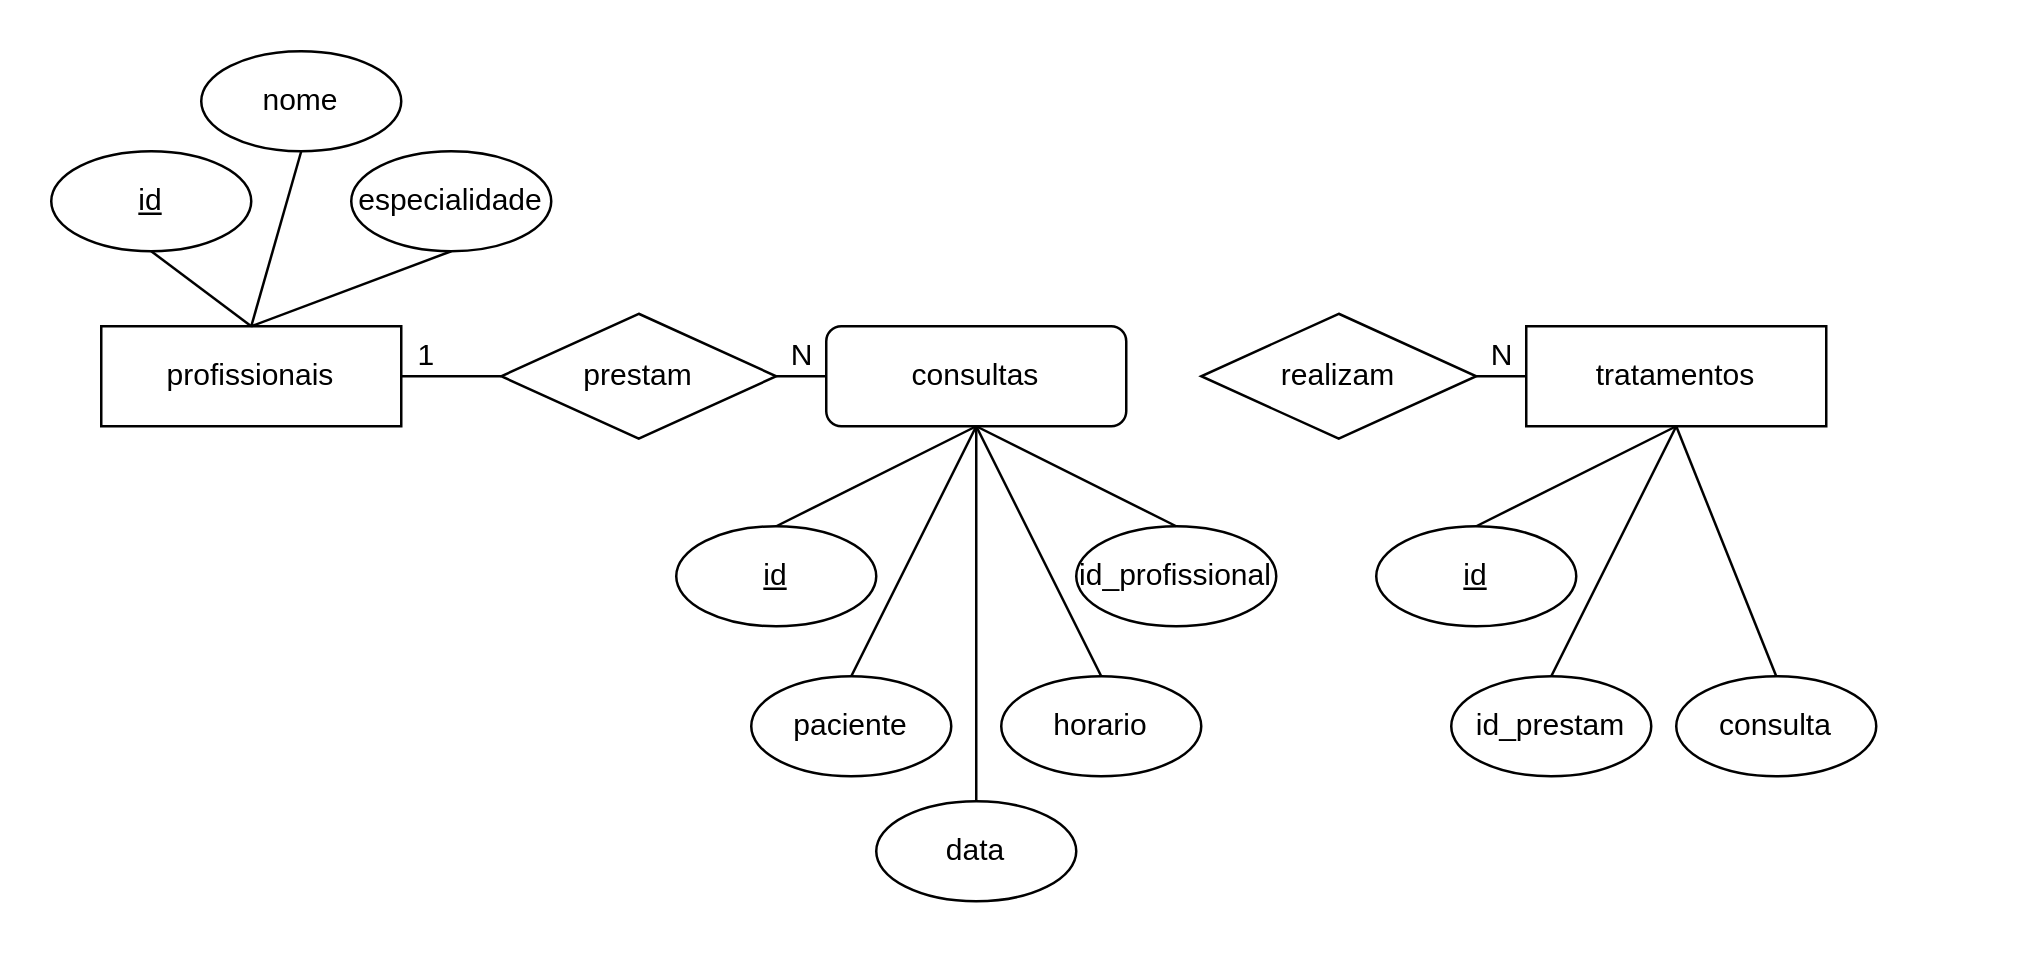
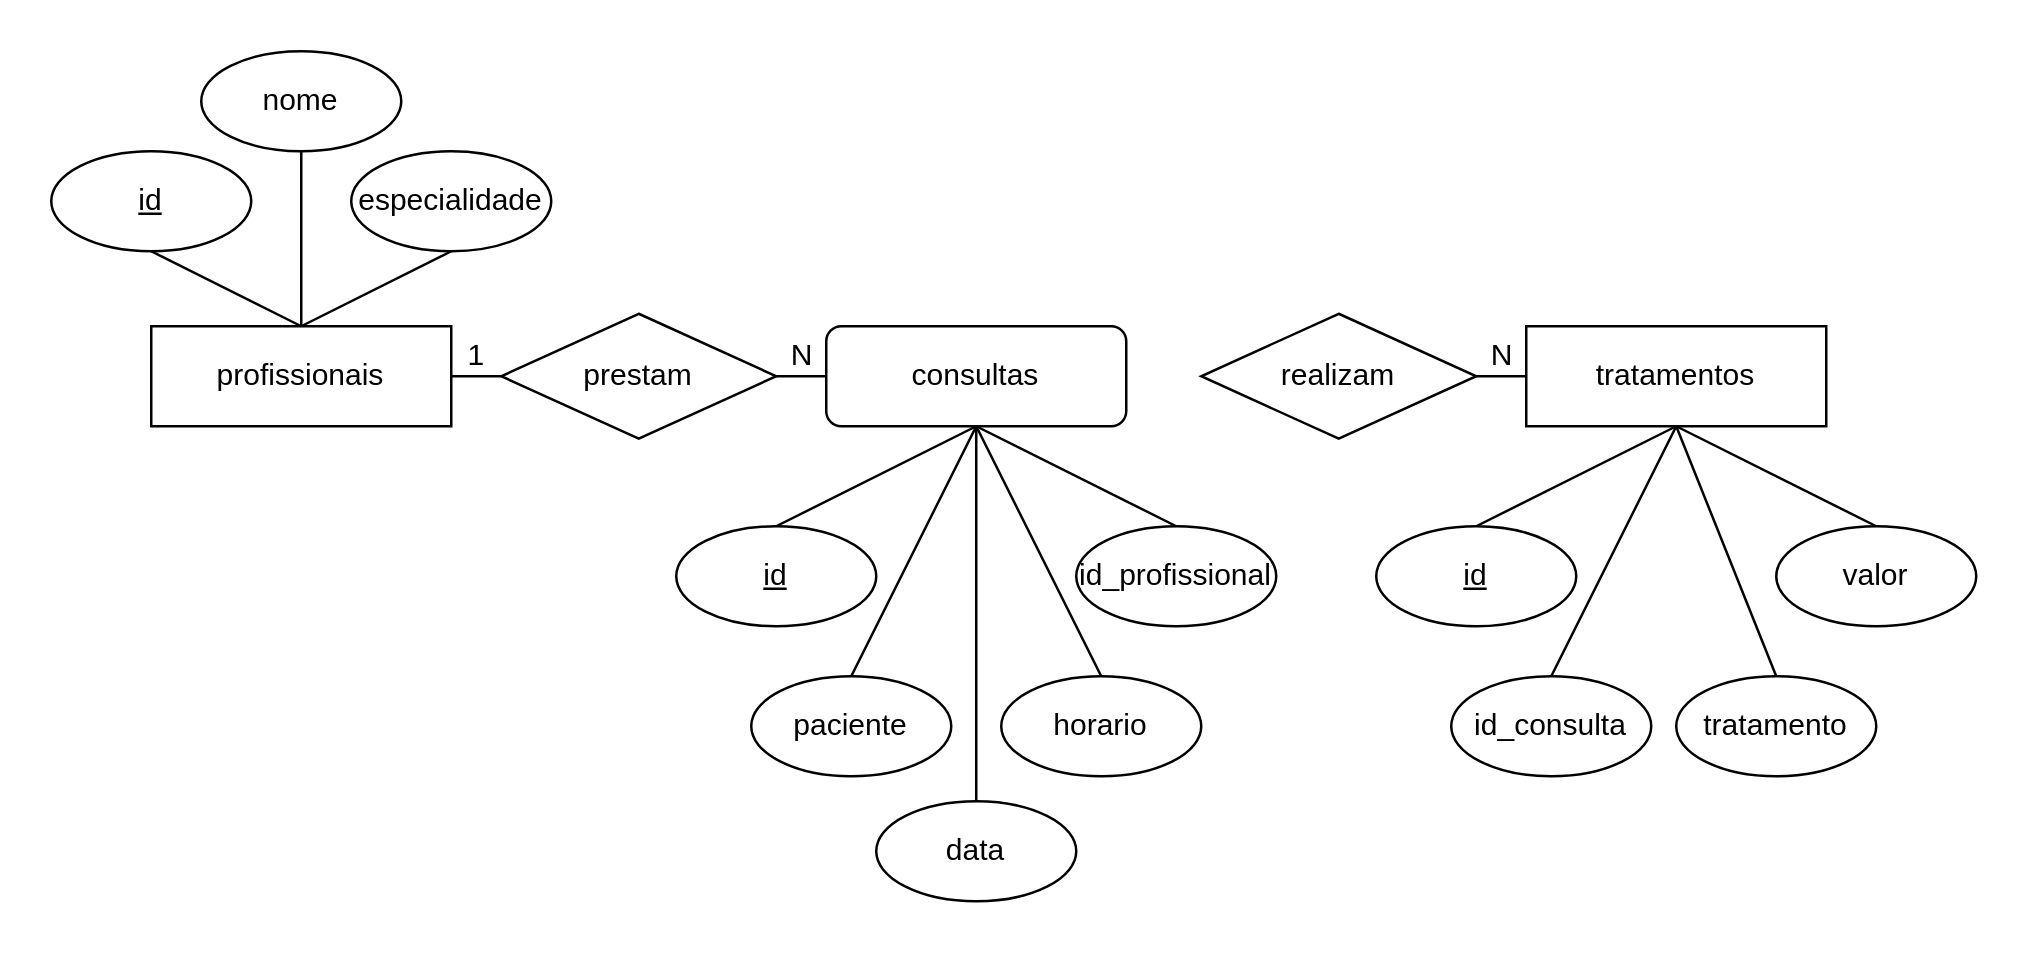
node "profissionais": moved (251, 376) -> (301, 376)
edge "tratamentos" -- "valor": added
node "valor": added
node "id_prestam": label "id_prestam" -> "id_consulta"
node "consulta": label "consulta" -> "tratamento"
